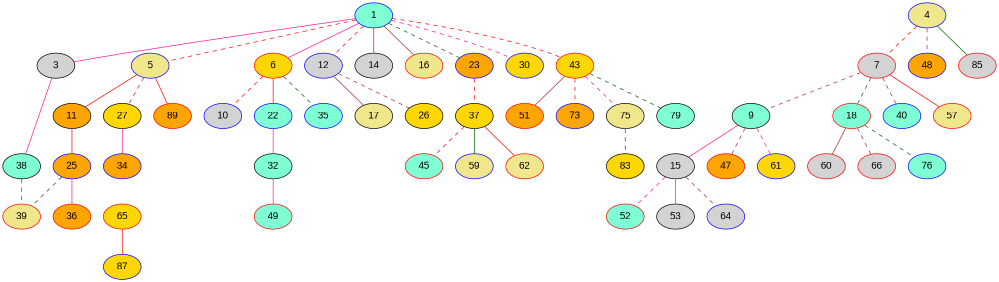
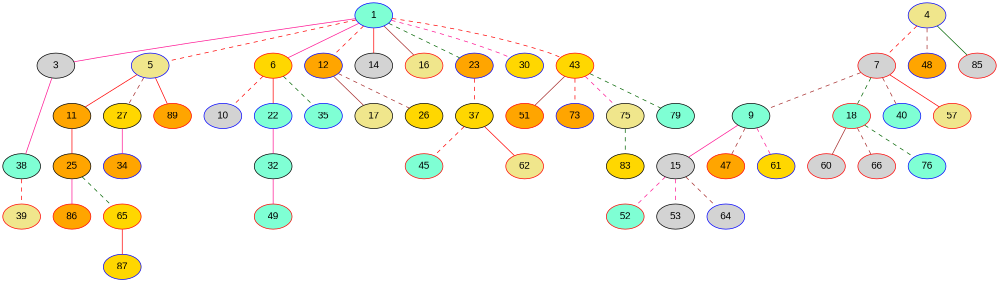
node "12": fillcolor lightgrey -> orange
node "25": color blue -> black
node "59": removed
edge "25" -- "39": now "25" -- "65"
edge "15" -- "53": style solid -> dashed
node "36": label "36" -> "86"
